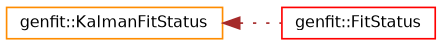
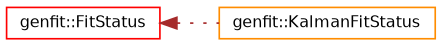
edge "genfit::FitStatus" -> "genfit::KalmanFitStatus": reversed
